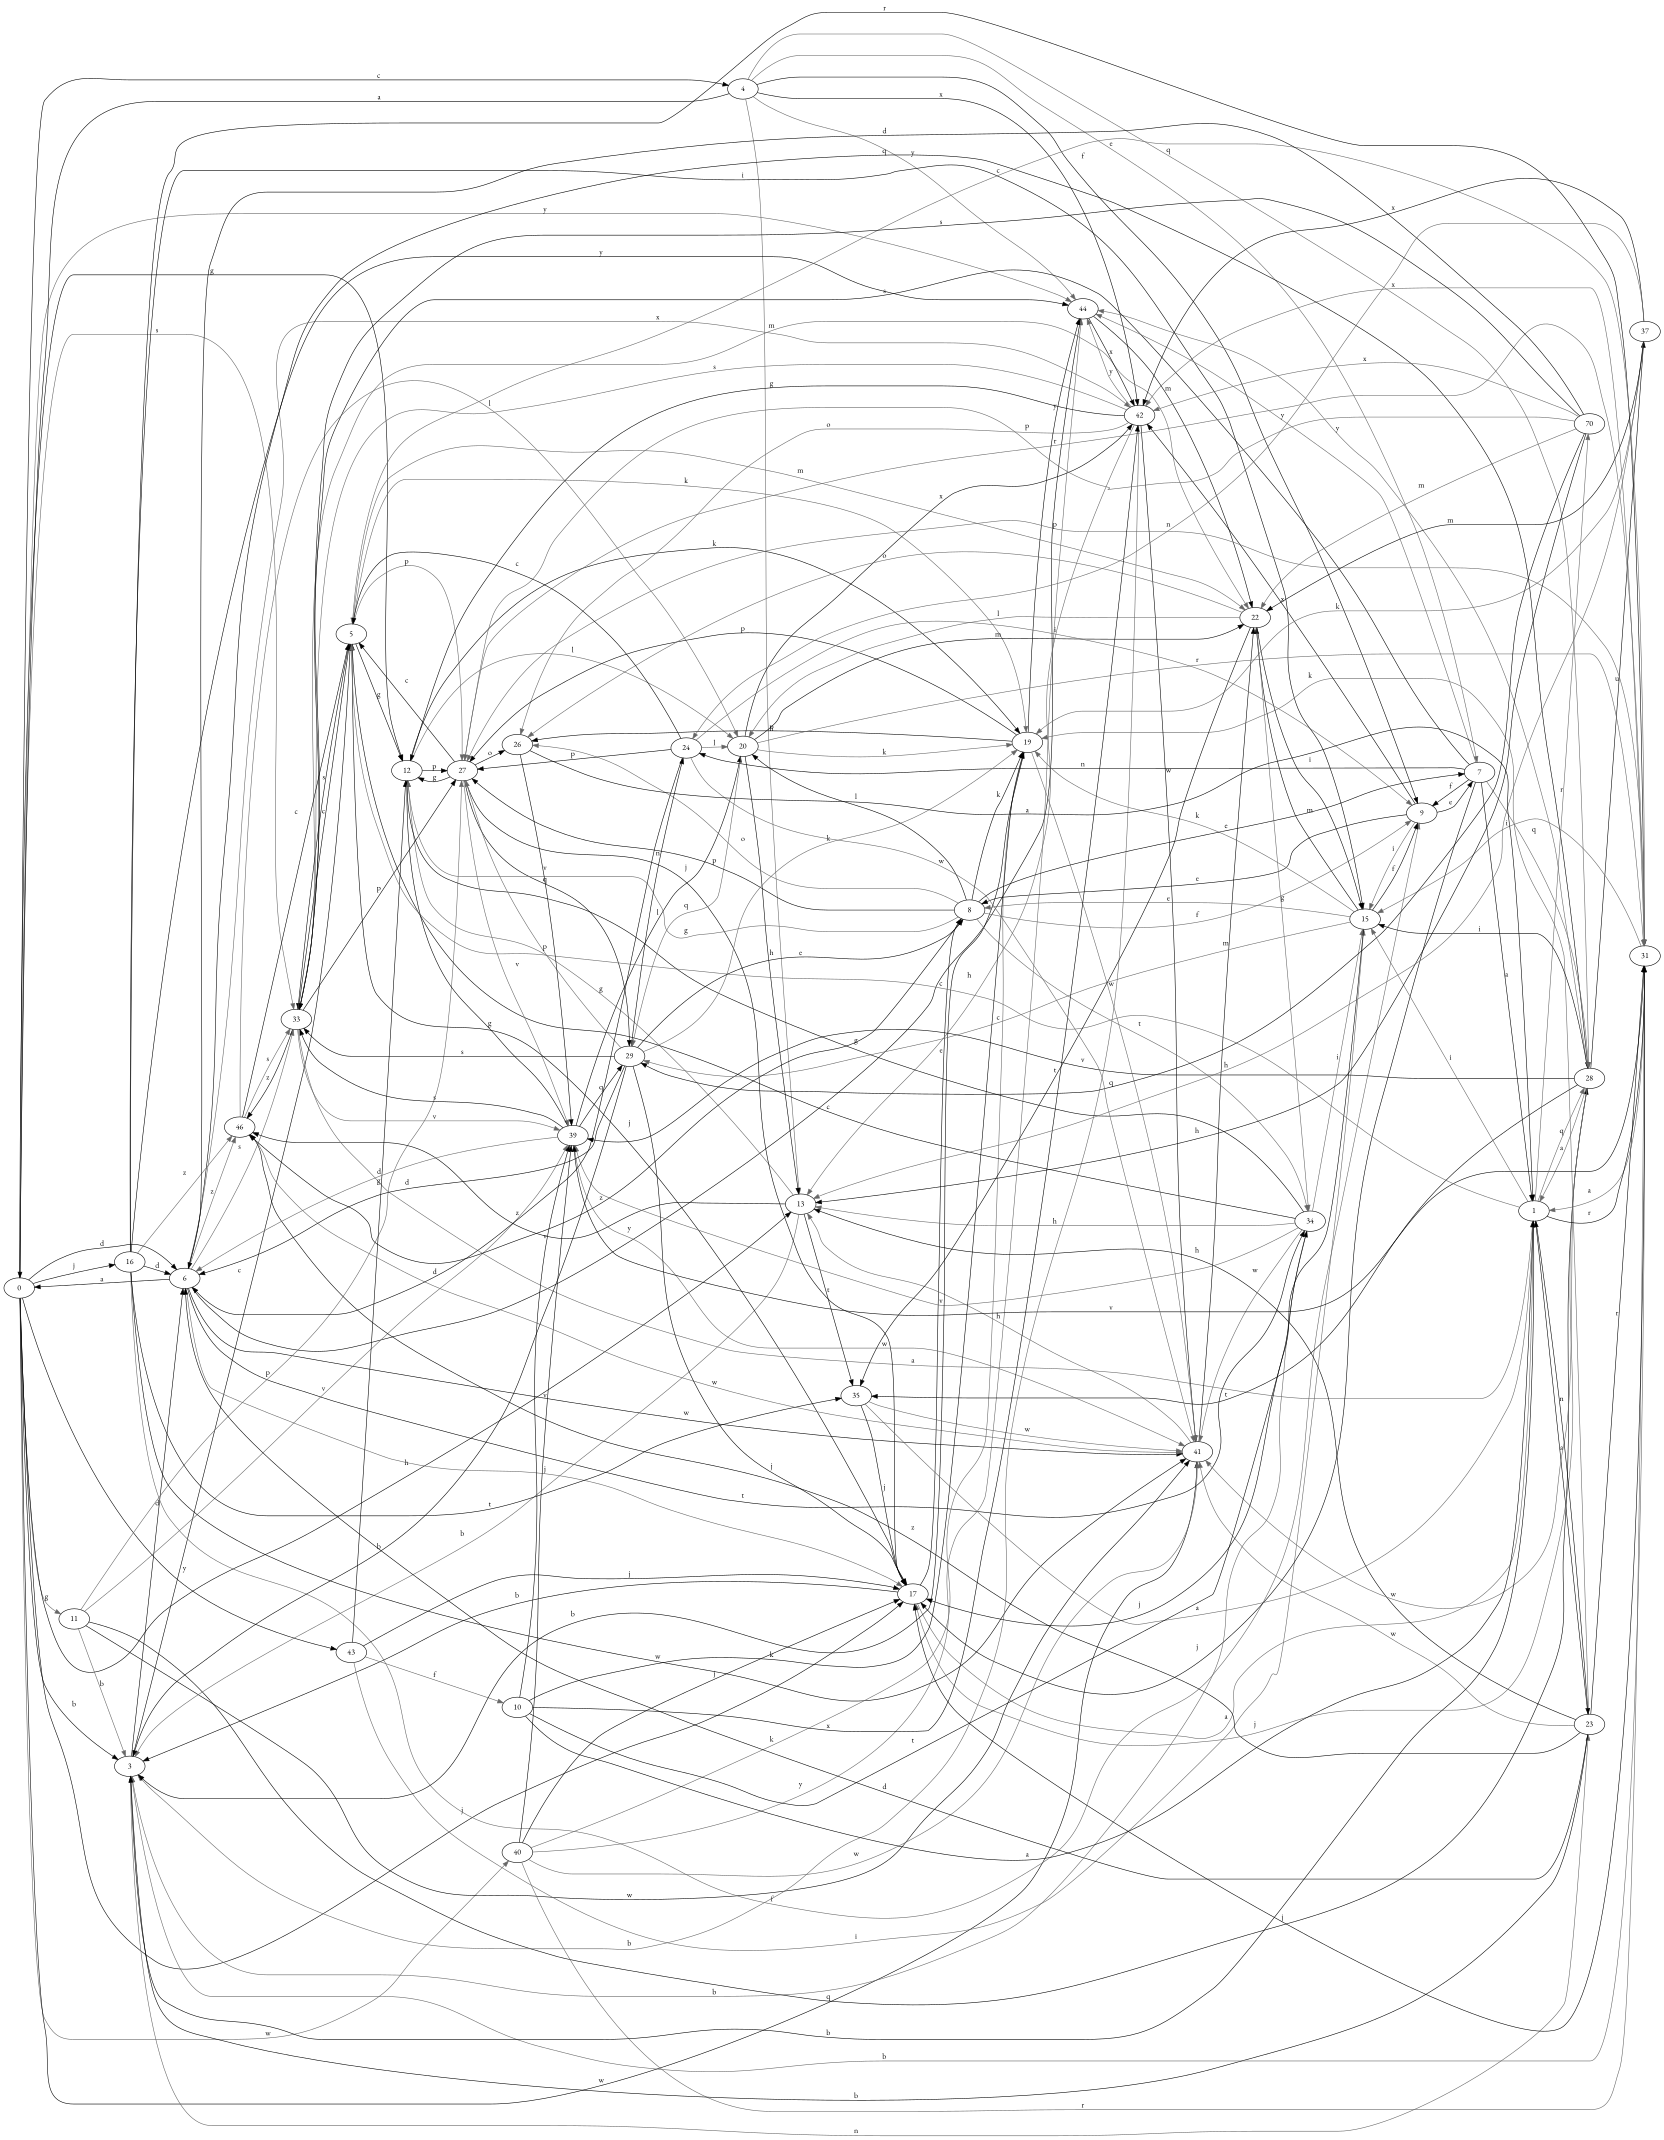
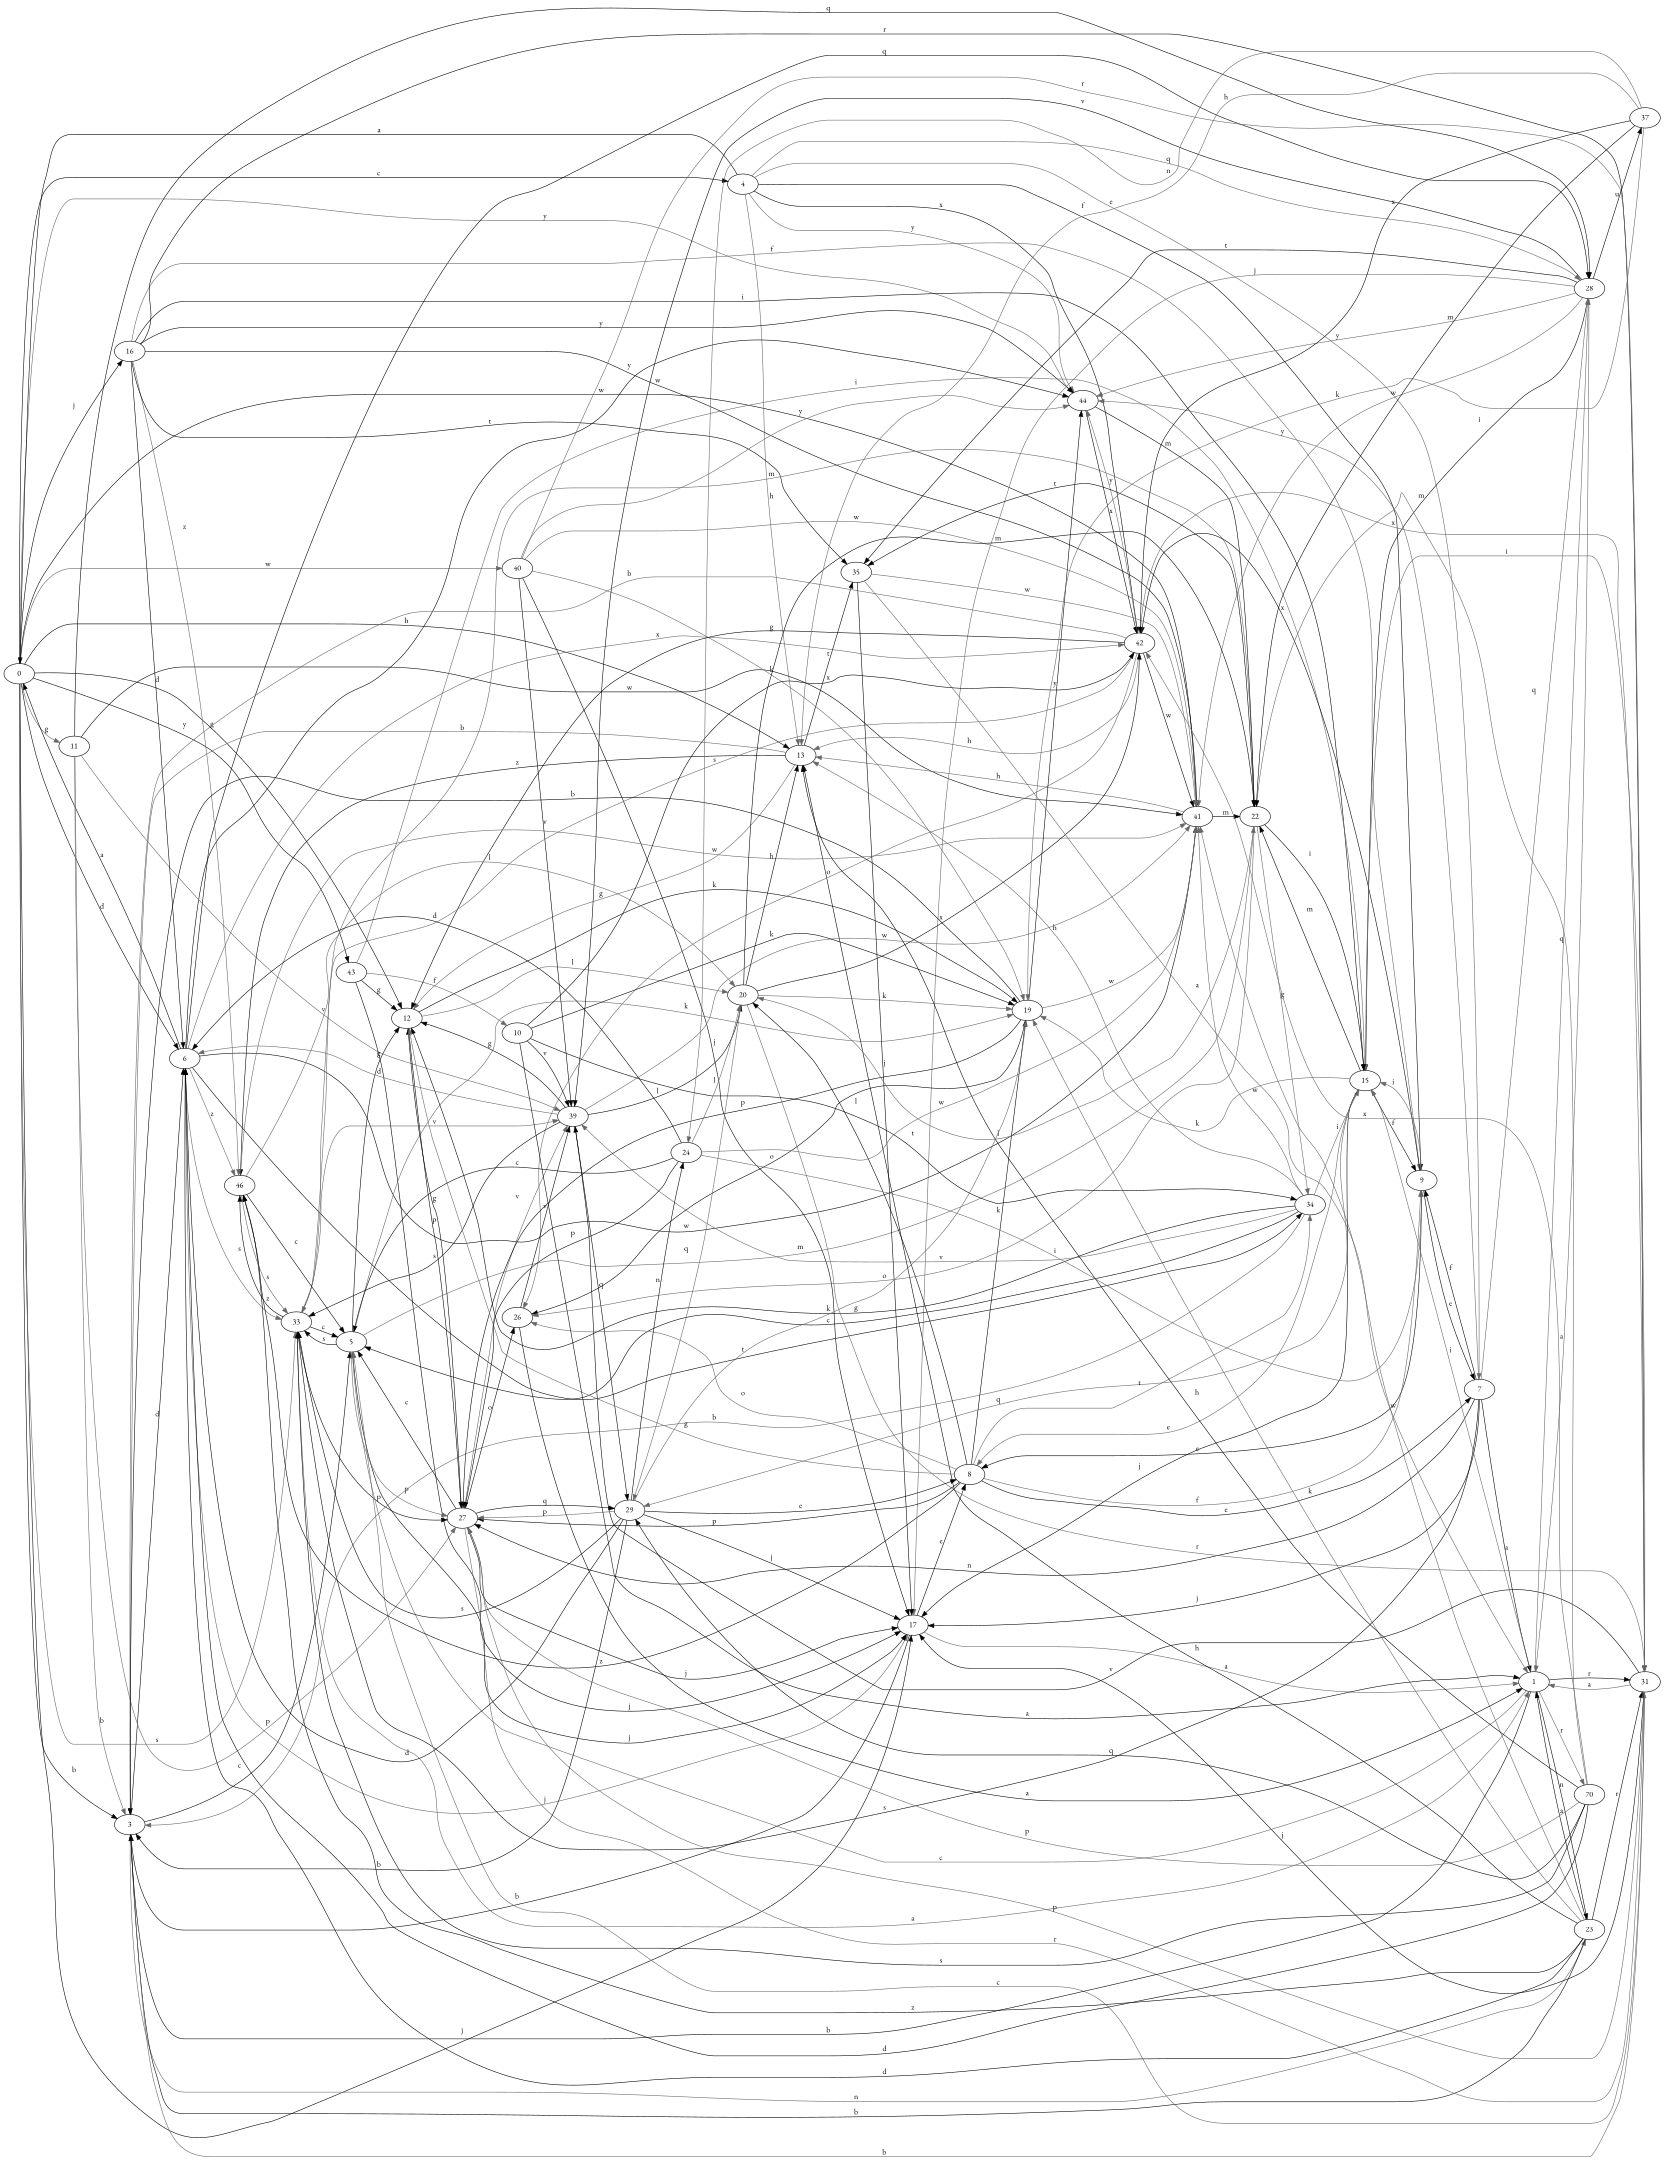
edge "7" -> "24": now "7" -> "27"
edge "15" -> "29": label "c" -> "q"
